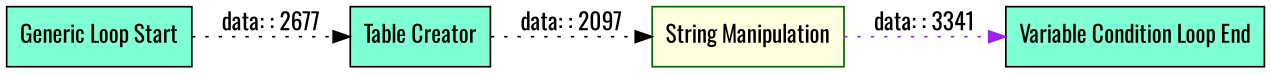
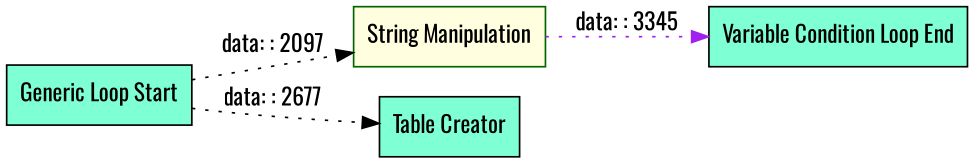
edge "String Manipulation" -> "Variable Condition Loop End": label "data: : 3341" -> "data: : 3345"
edge "Table Creator" -> "String Manipulation": now "Generic Loop Start" -> "String Manipulation"
